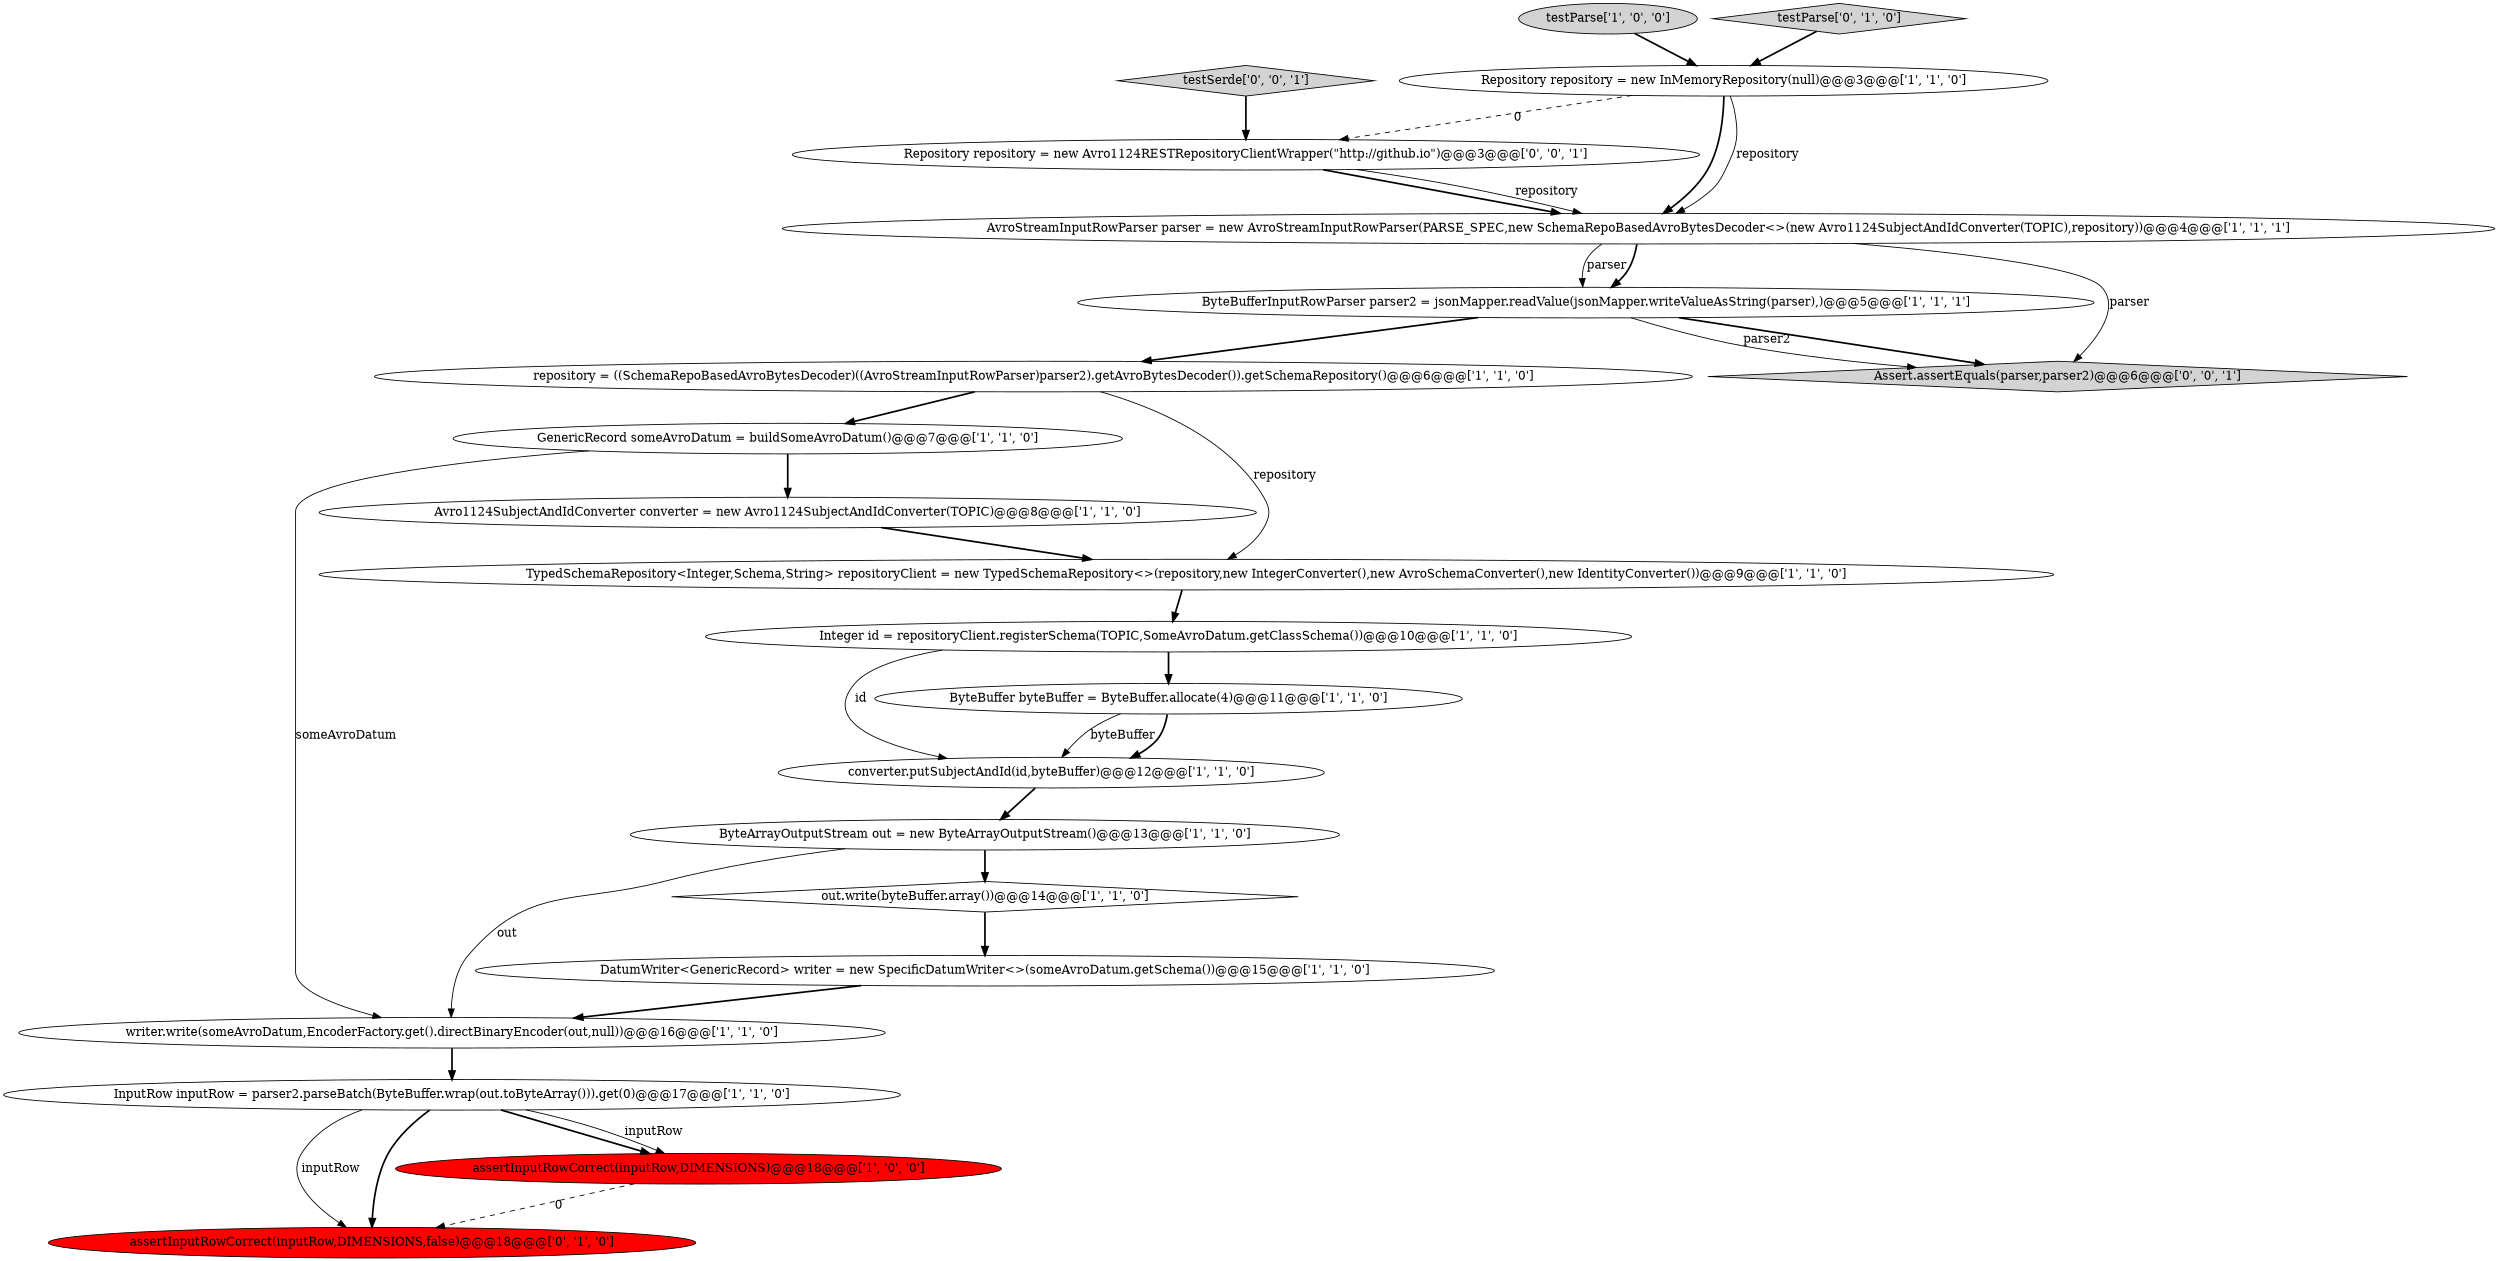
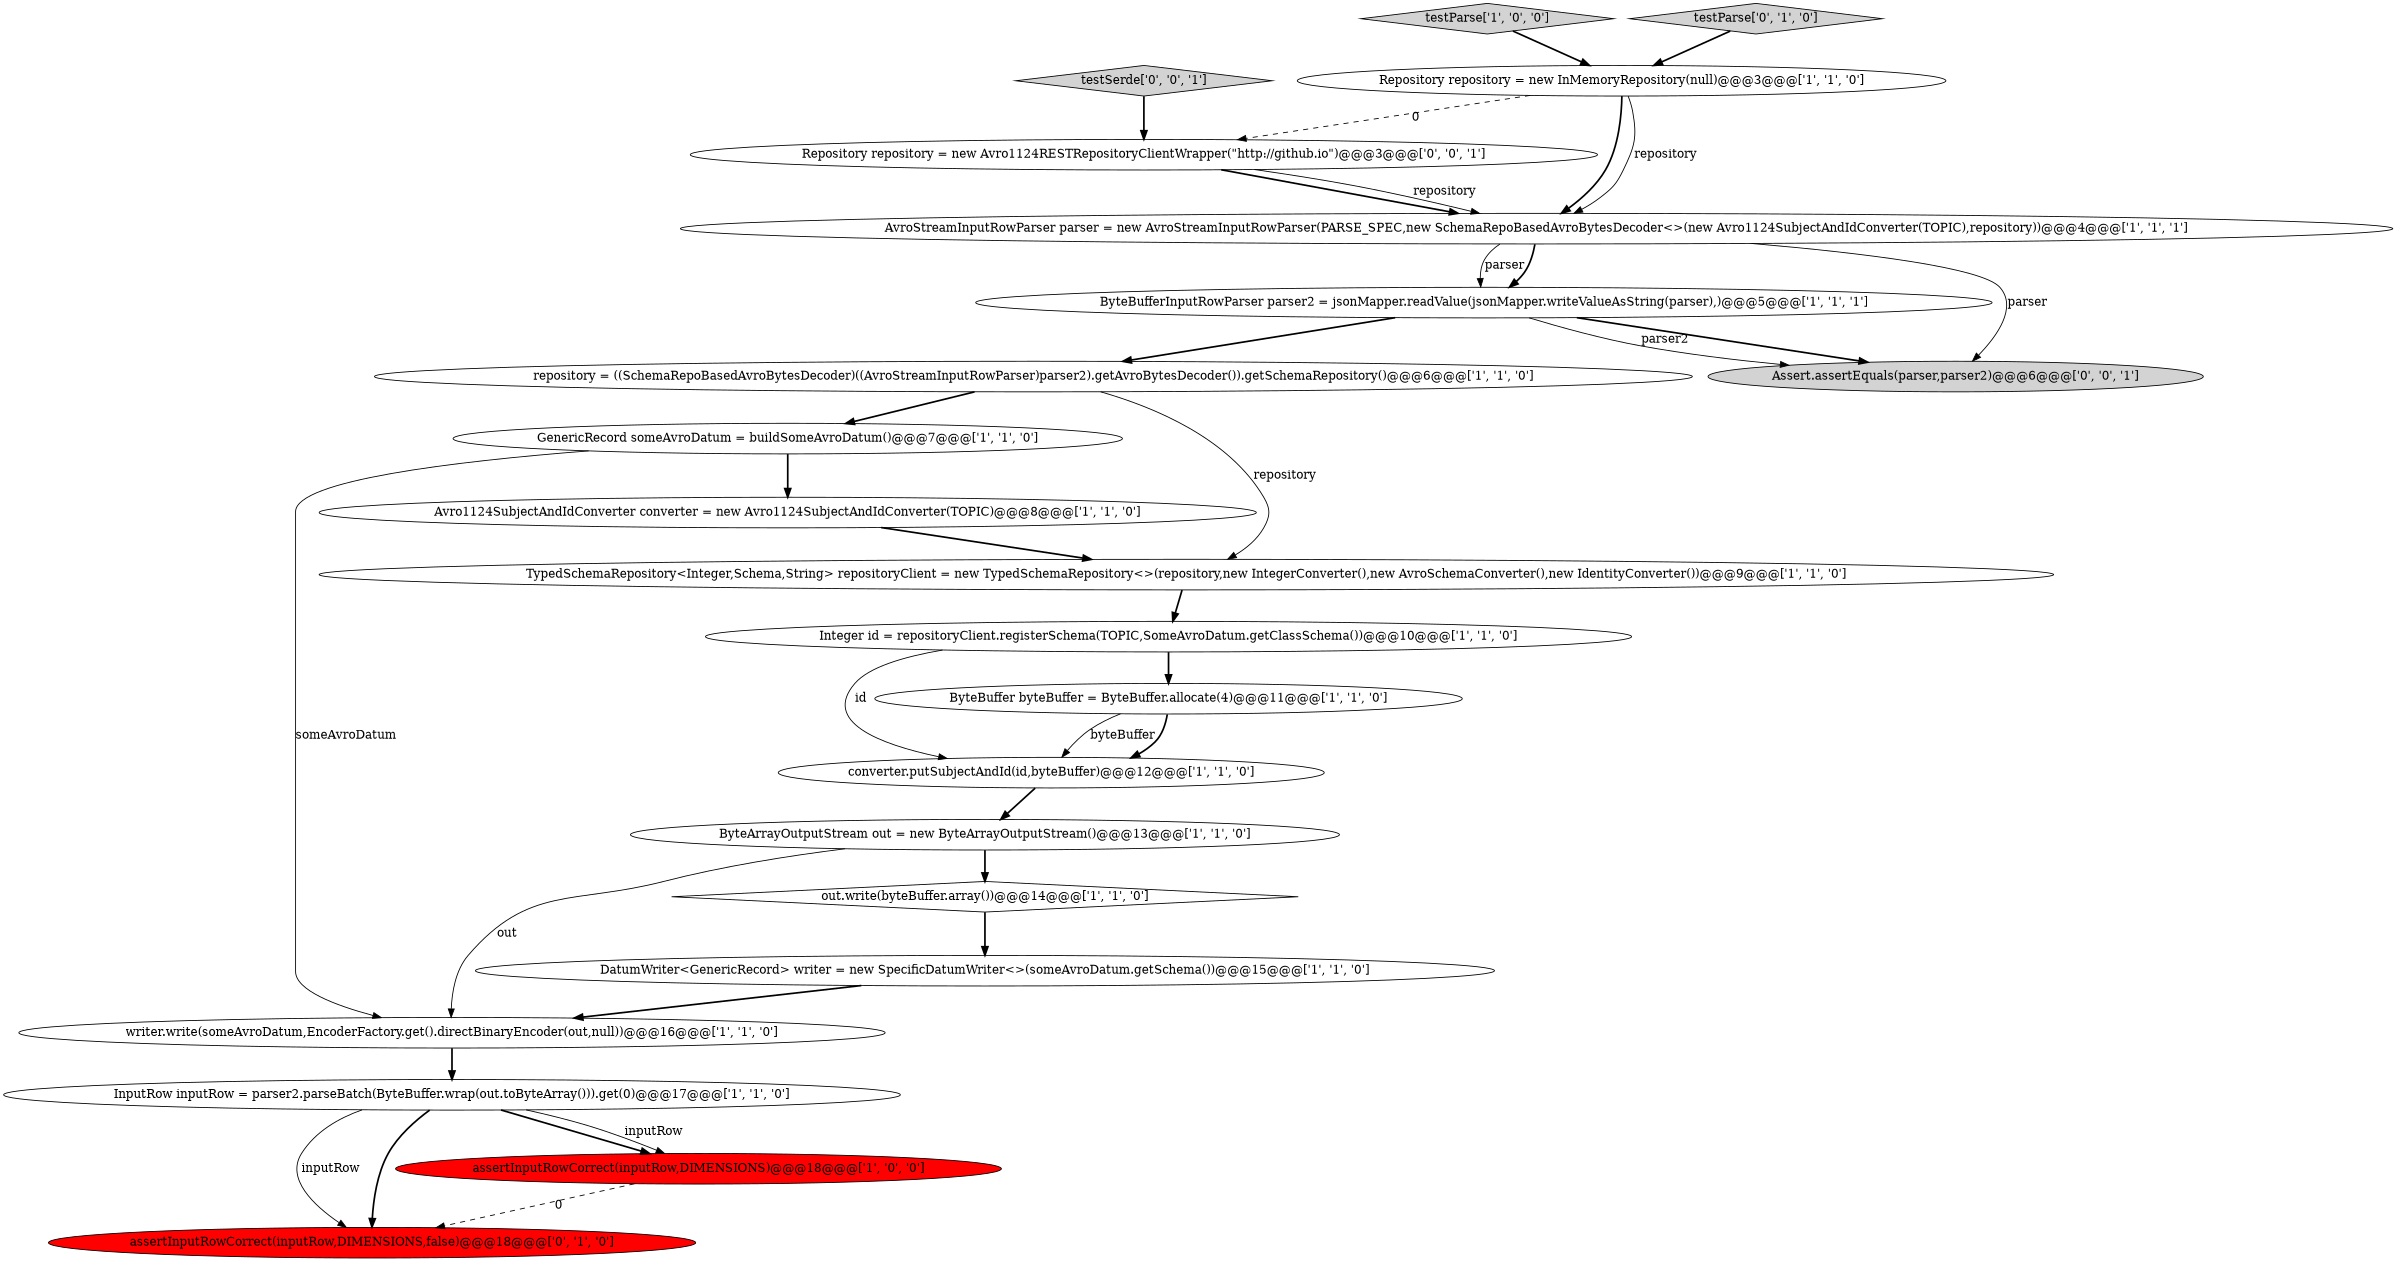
node "testParse['1', '0', '0']": shape ellipse -> diamond
node "Assert.assertEquals(parser,parser2)@@@6@@@['0', '0', '1']": shape diamond -> ellipse
